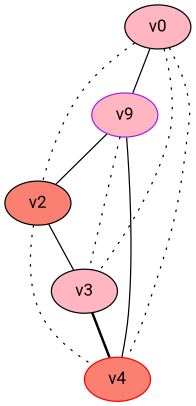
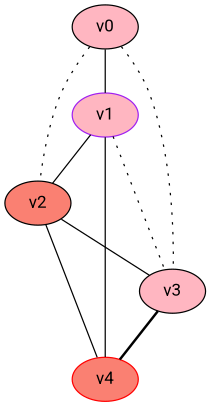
node "v9": label "v9" -> "v1"
edge "v0" -- "v4": removed
edge "v2" -- "v4": style dotted -> solid
